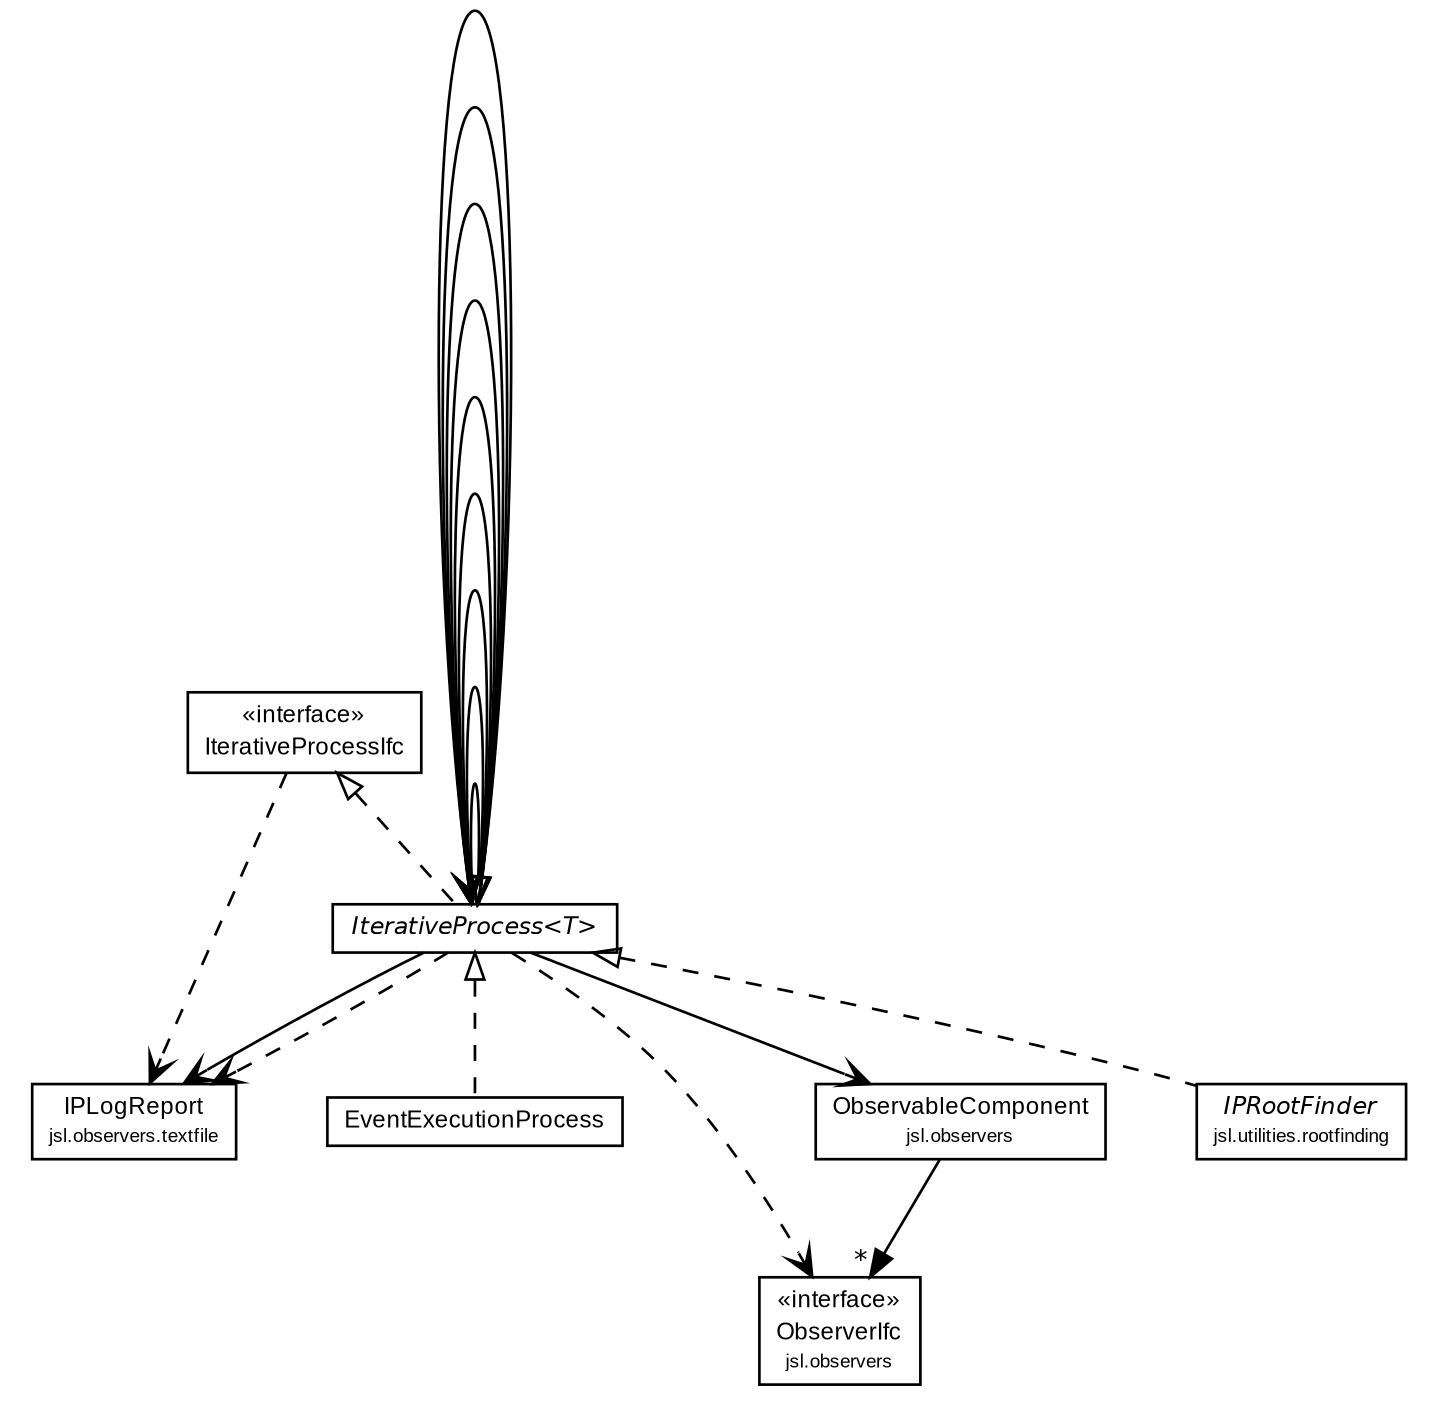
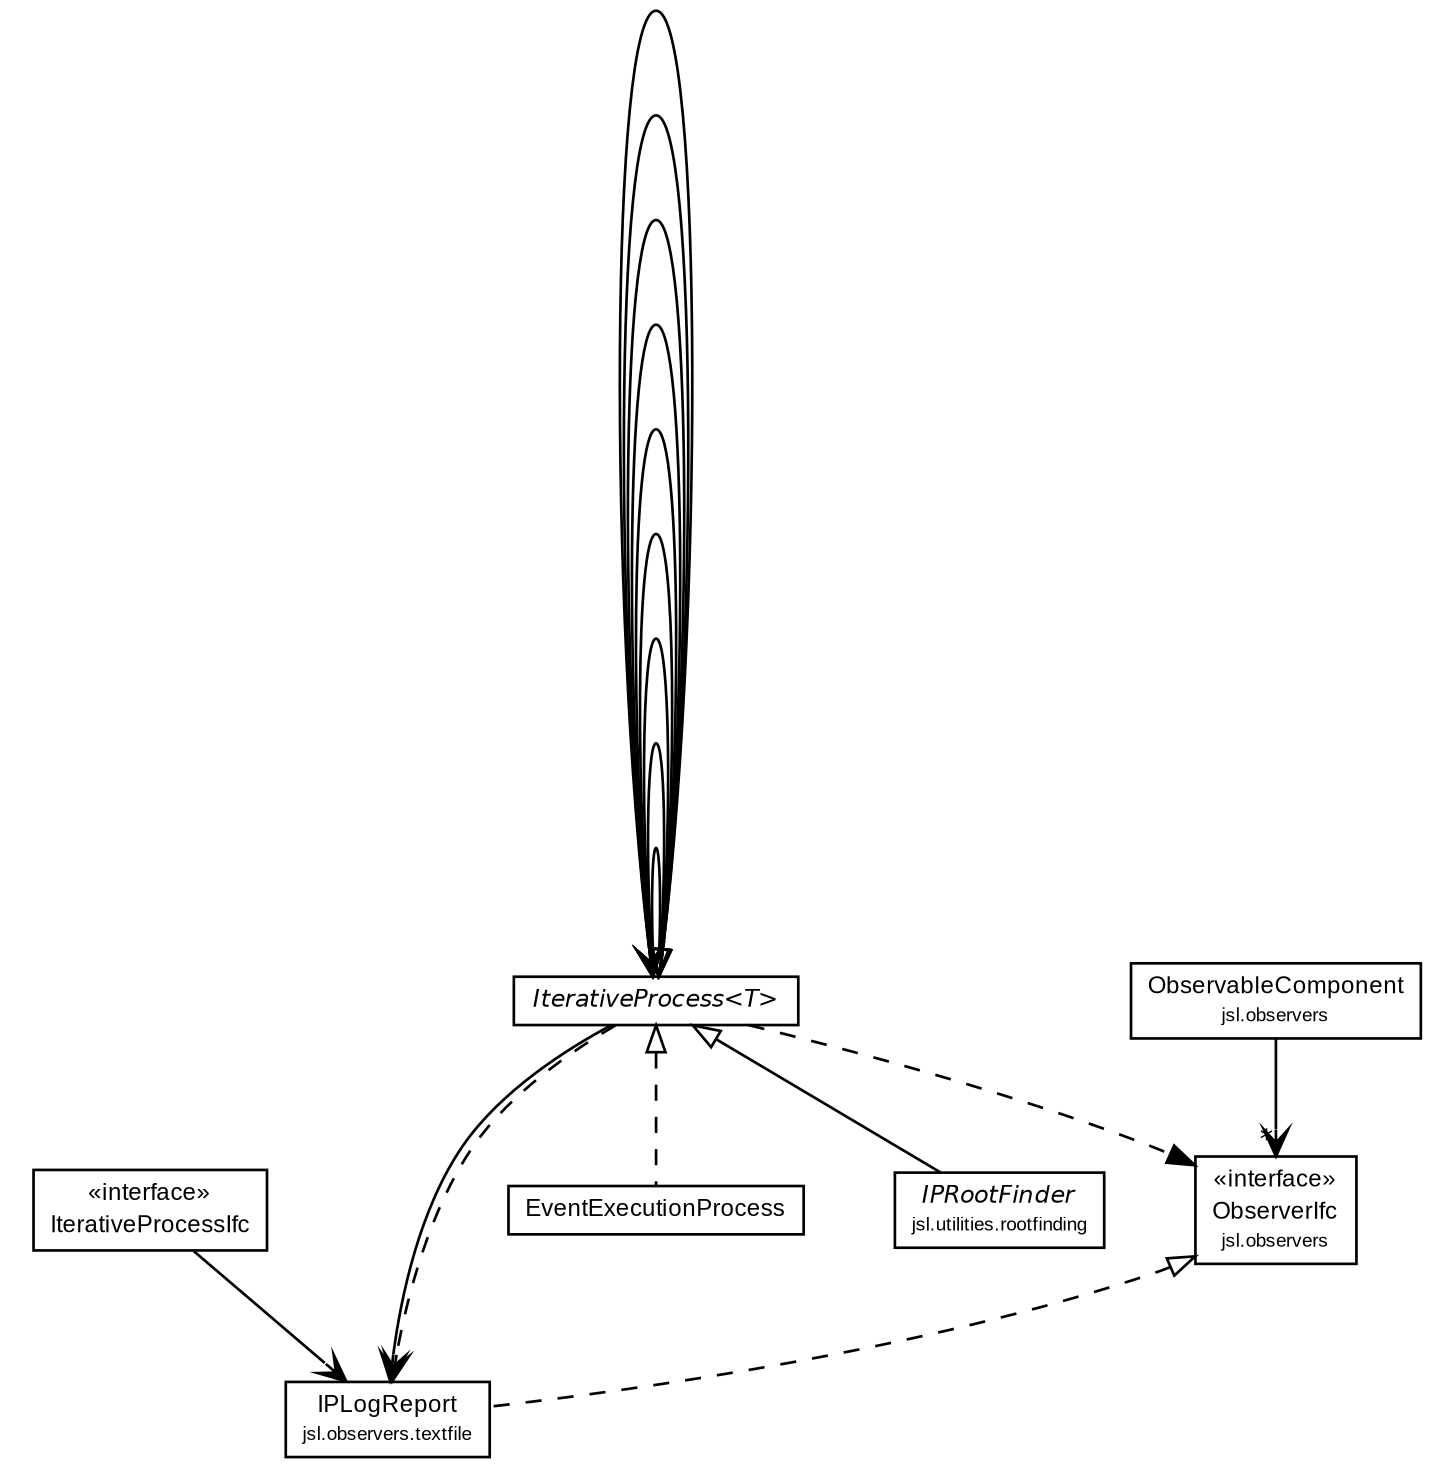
edge "IterativeProcess<T>" -> "IterativeProcessIfc": removed
edge "IterativeProcessIfc" -> "IPLogReport": style dashed -> solid
edge "IterativeProcess<T>" -> "ObservableComponent": removed
edge "IPRootFinder" -> "IterativeProcess<T>": style dashed -> solid
edge "IterativeProcess<T>" -> "ObserverIfc": arrowhead open -> normal
edge "ObservableComponent" -> "ObserverIfc": arrowhead normal -> open
edge "IPLogReport" -> "ObserverIfc": added
